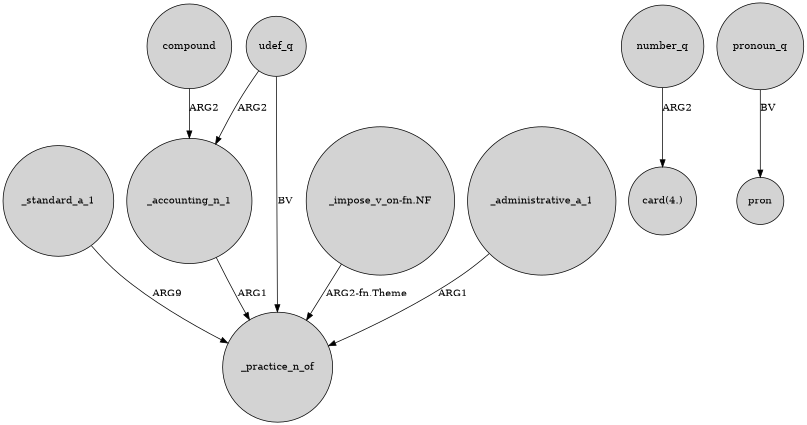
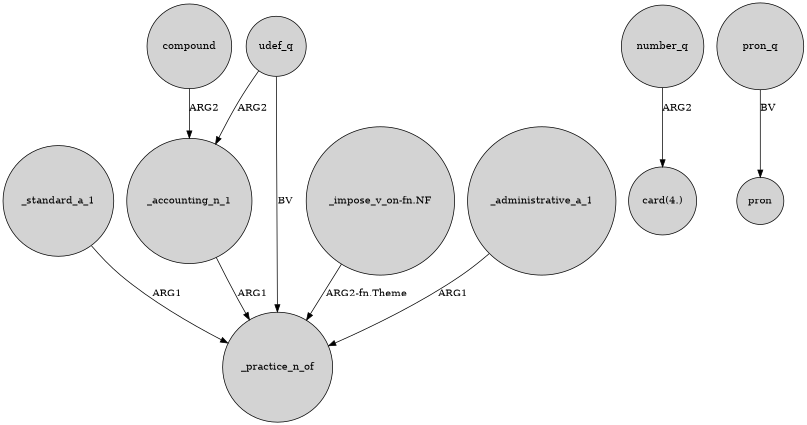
node "pronoun_q": label "pronoun_q" -> "pron_q"
edge "_standard_a_1" -> "_practice_n_of": label "ARG9" -> "ARG1"
